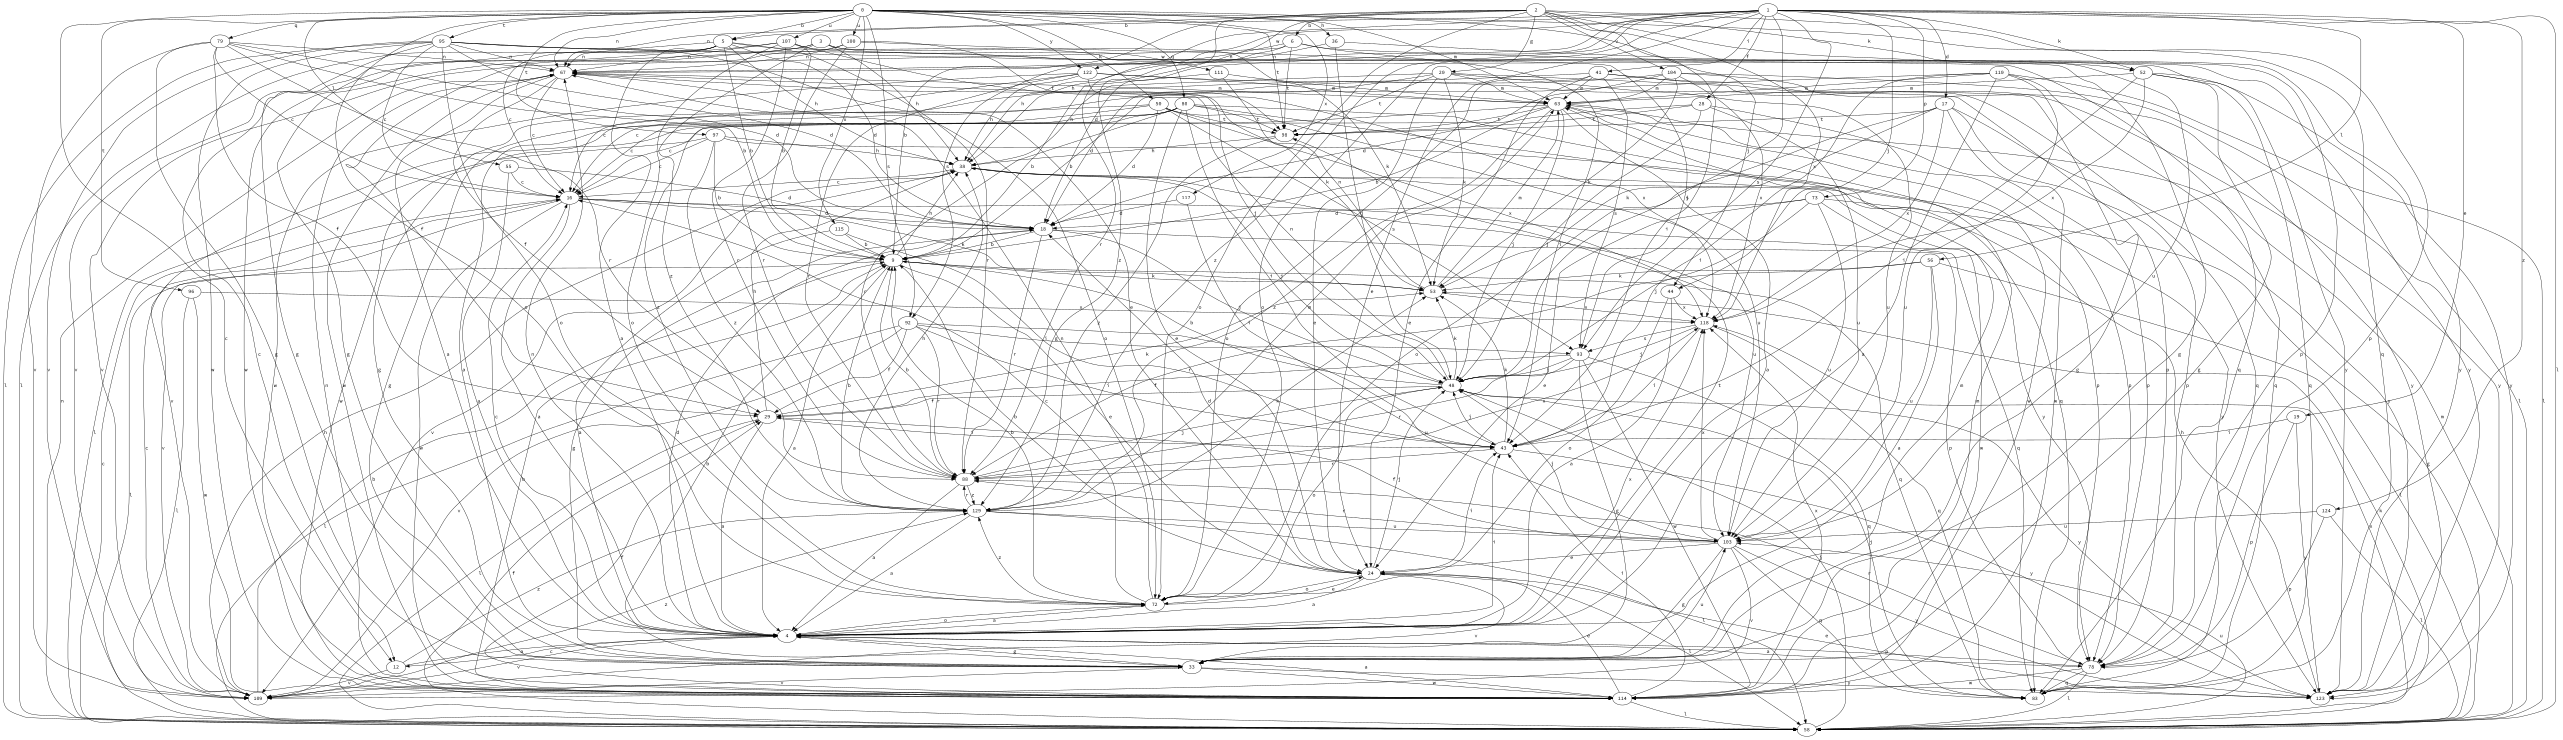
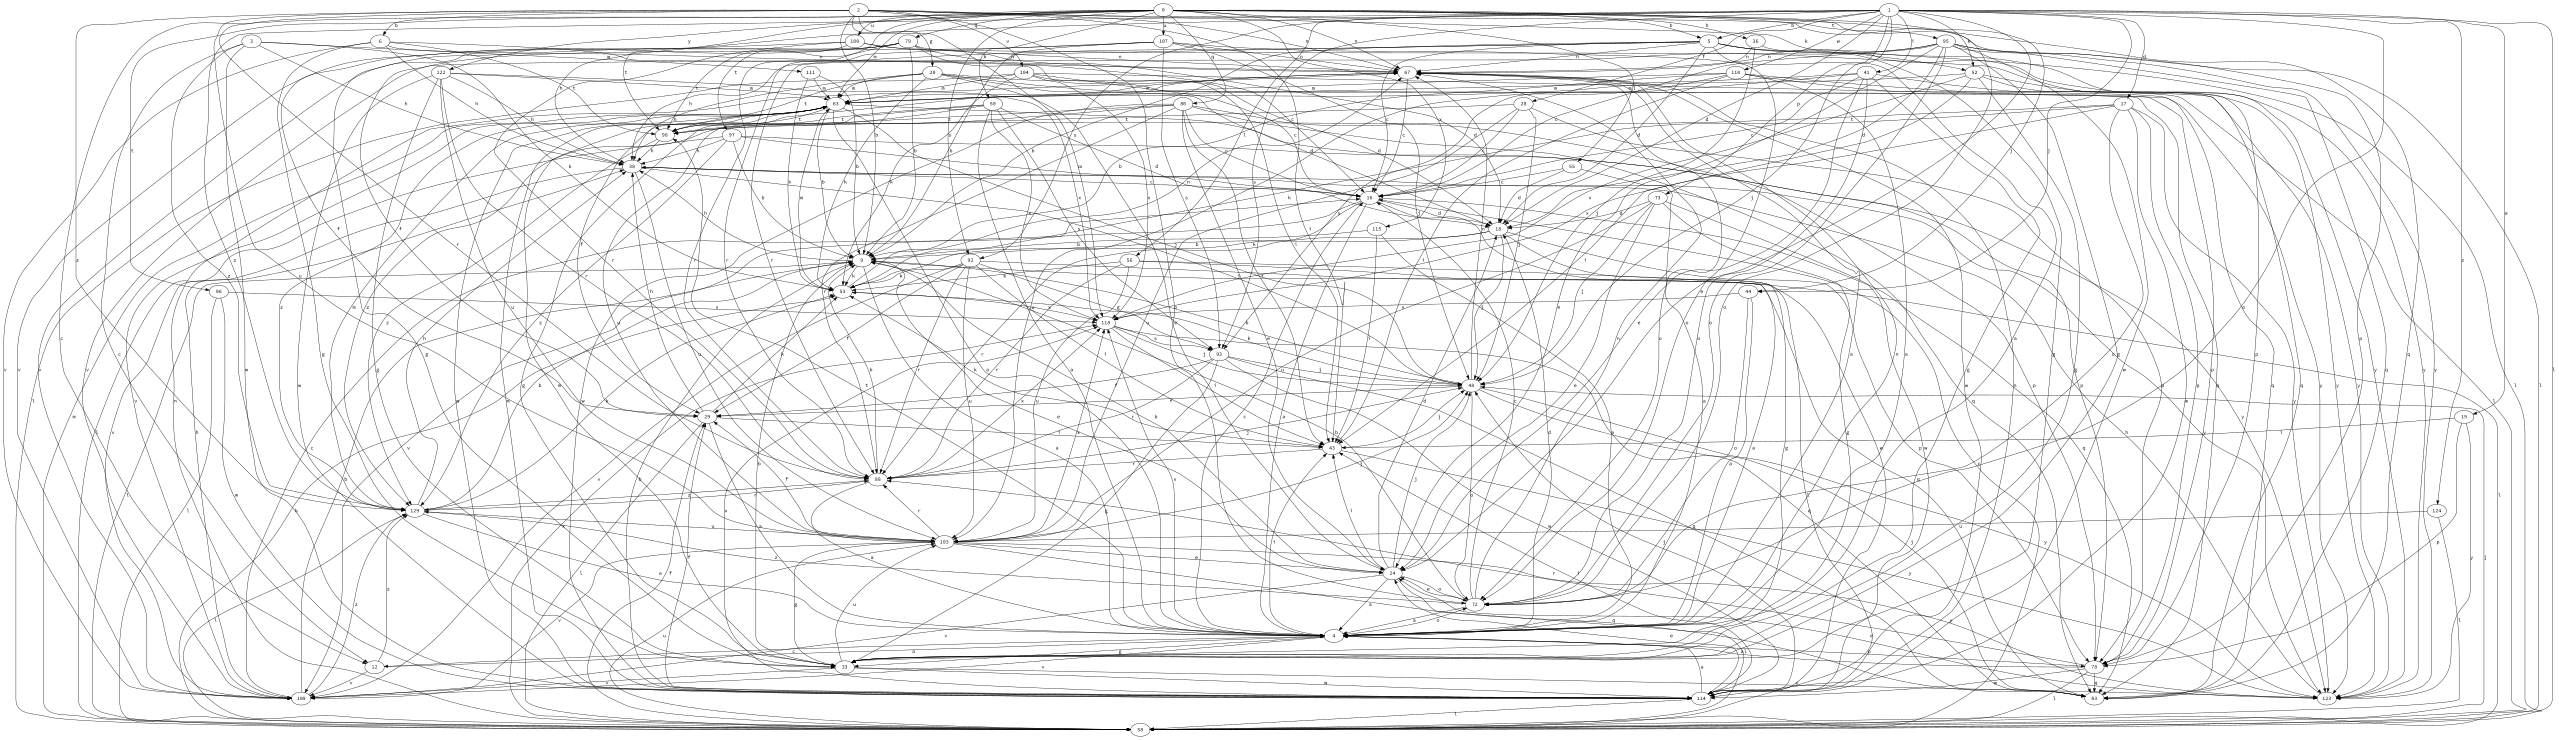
edge "1" -> "122": now "1" -> "110"
edge "38" -> "78": now "38" -> "123"
node "117": removed
edge "92" -> "53": added, label "k"
edge "114" -> "48": added, label "j"
edge "73" -> "58": now "73" -> "33"
edge "124" -> "78": removed, label "p"
